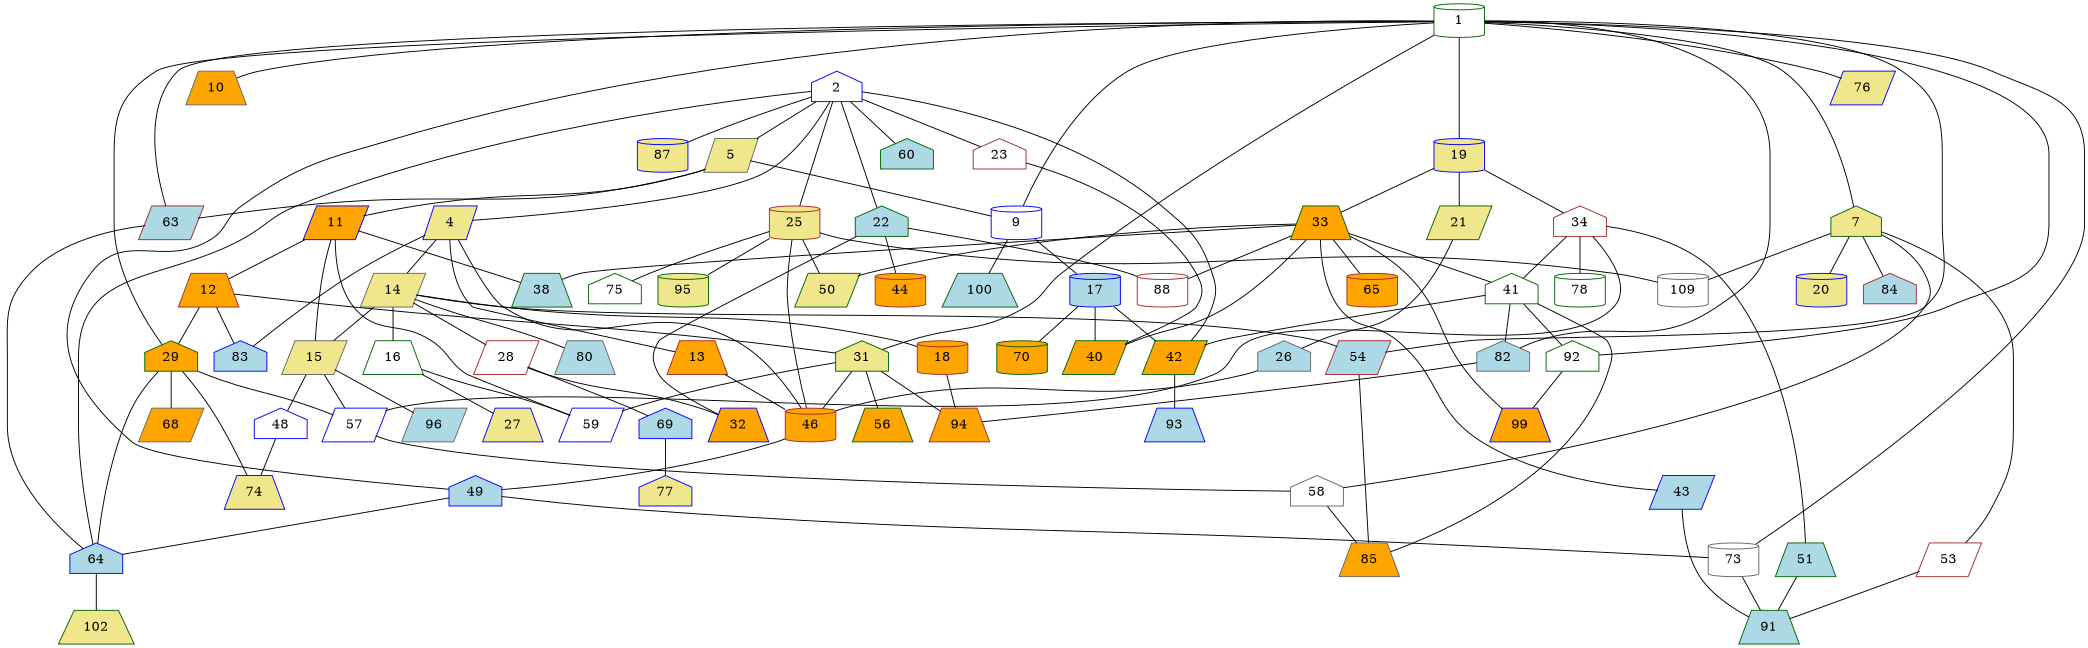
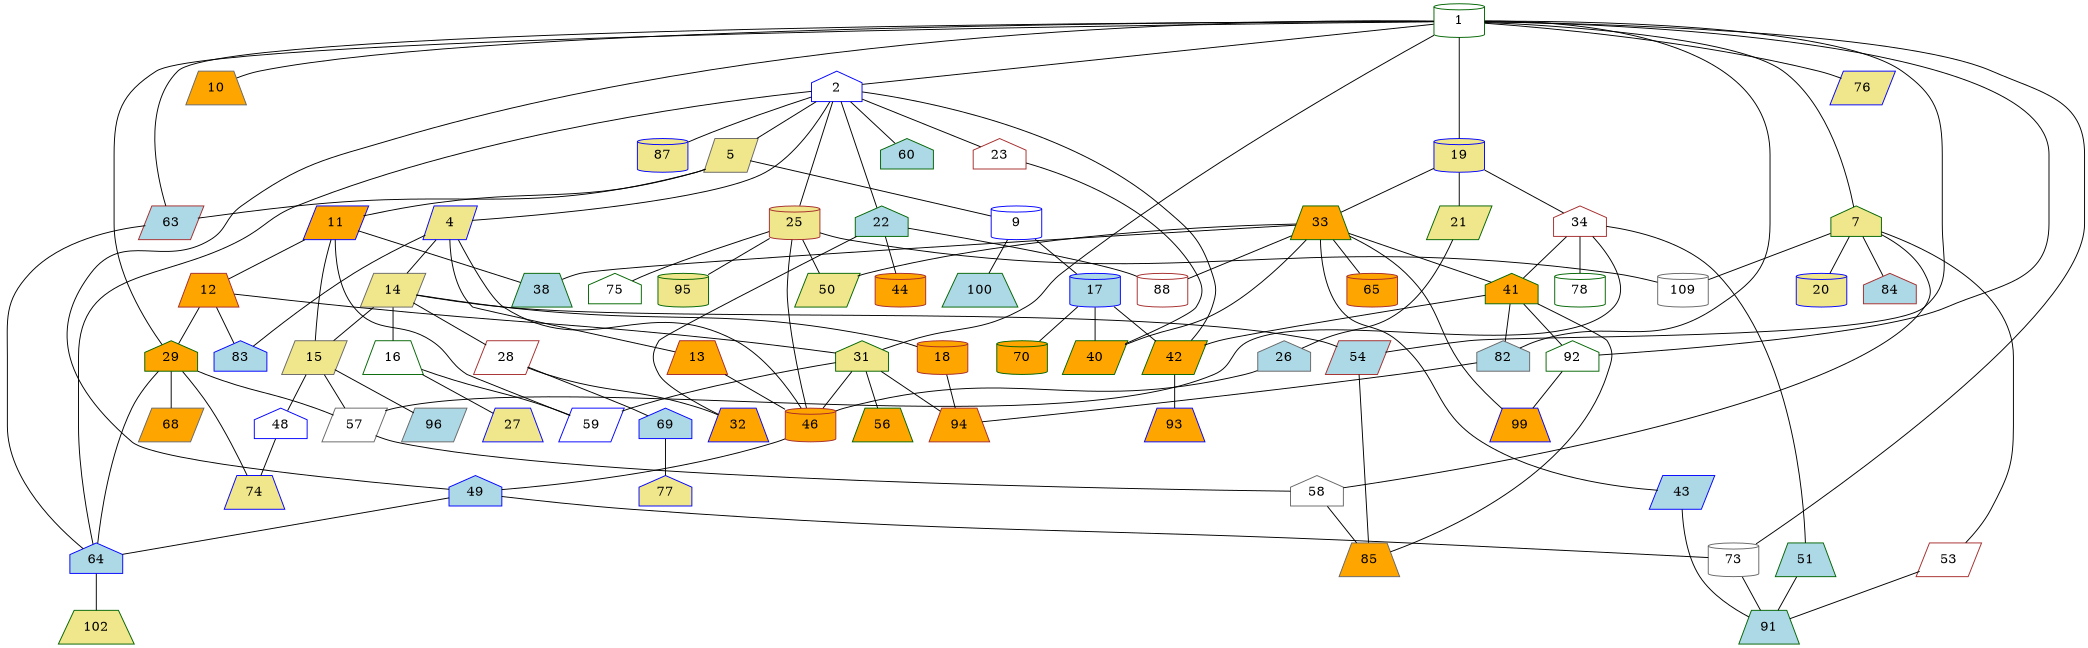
edge "1" -- "9": now "1" -- "2"
node "41": fillcolor white -> orange
node "80": removed
node "57": color blue -> gray40
node "93": fillcolor lightblue -> orange
